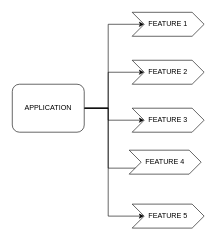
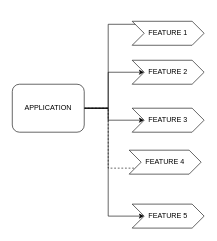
node "FEATURE 1": moved (168, 24) -> (168, 33)
edge "APPLICATION" -> "FEATURE 4": style solid -> dashed
